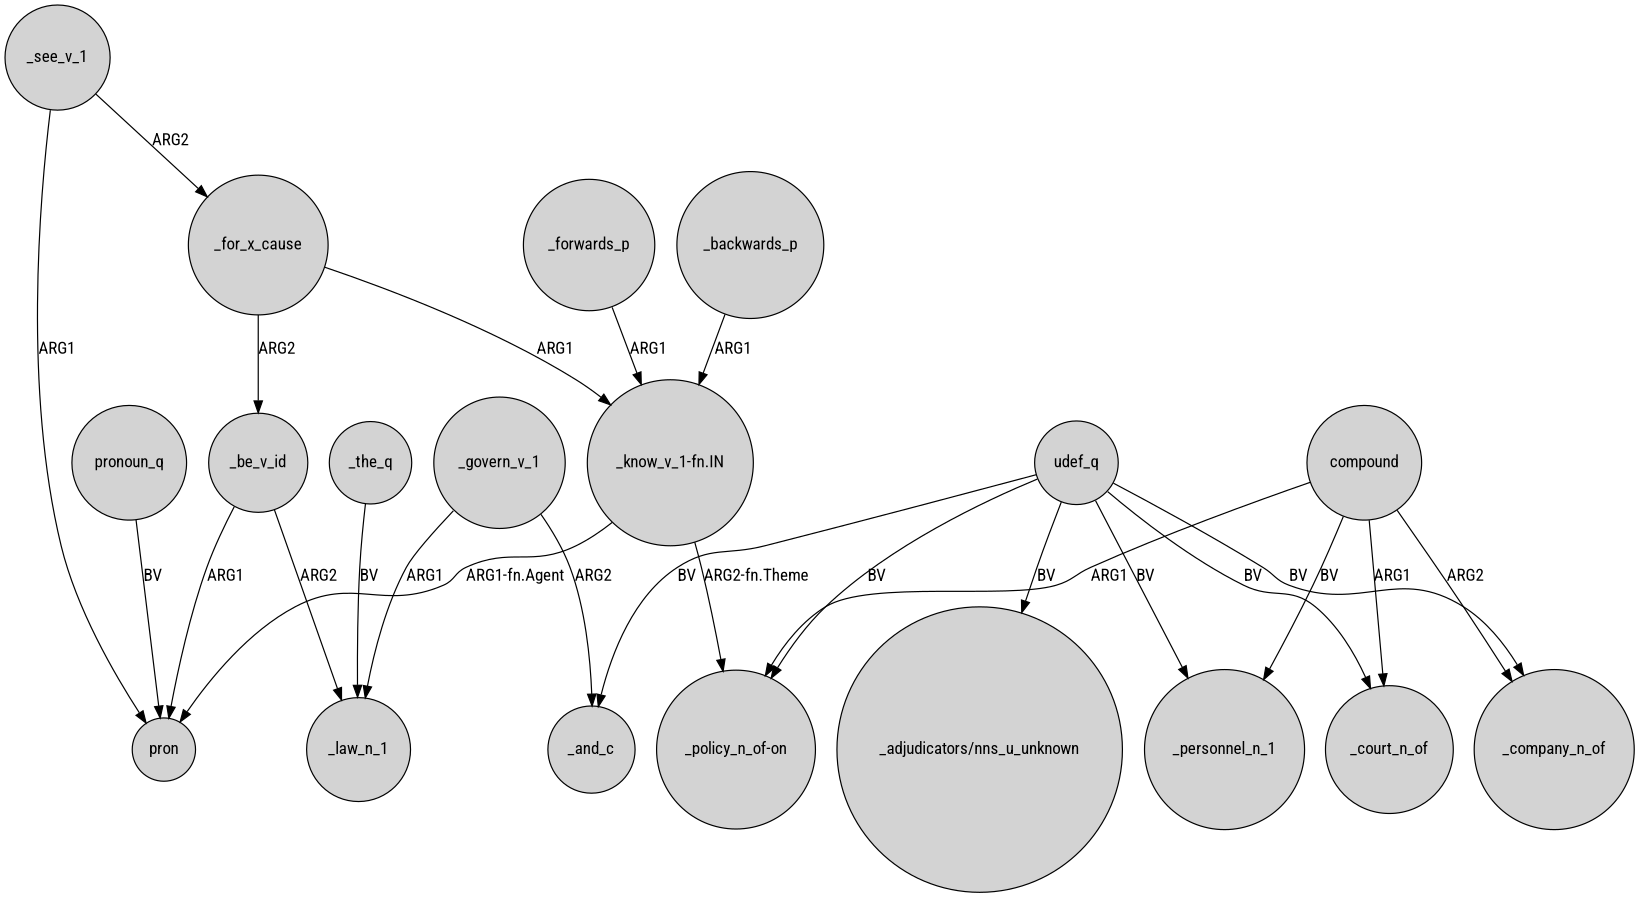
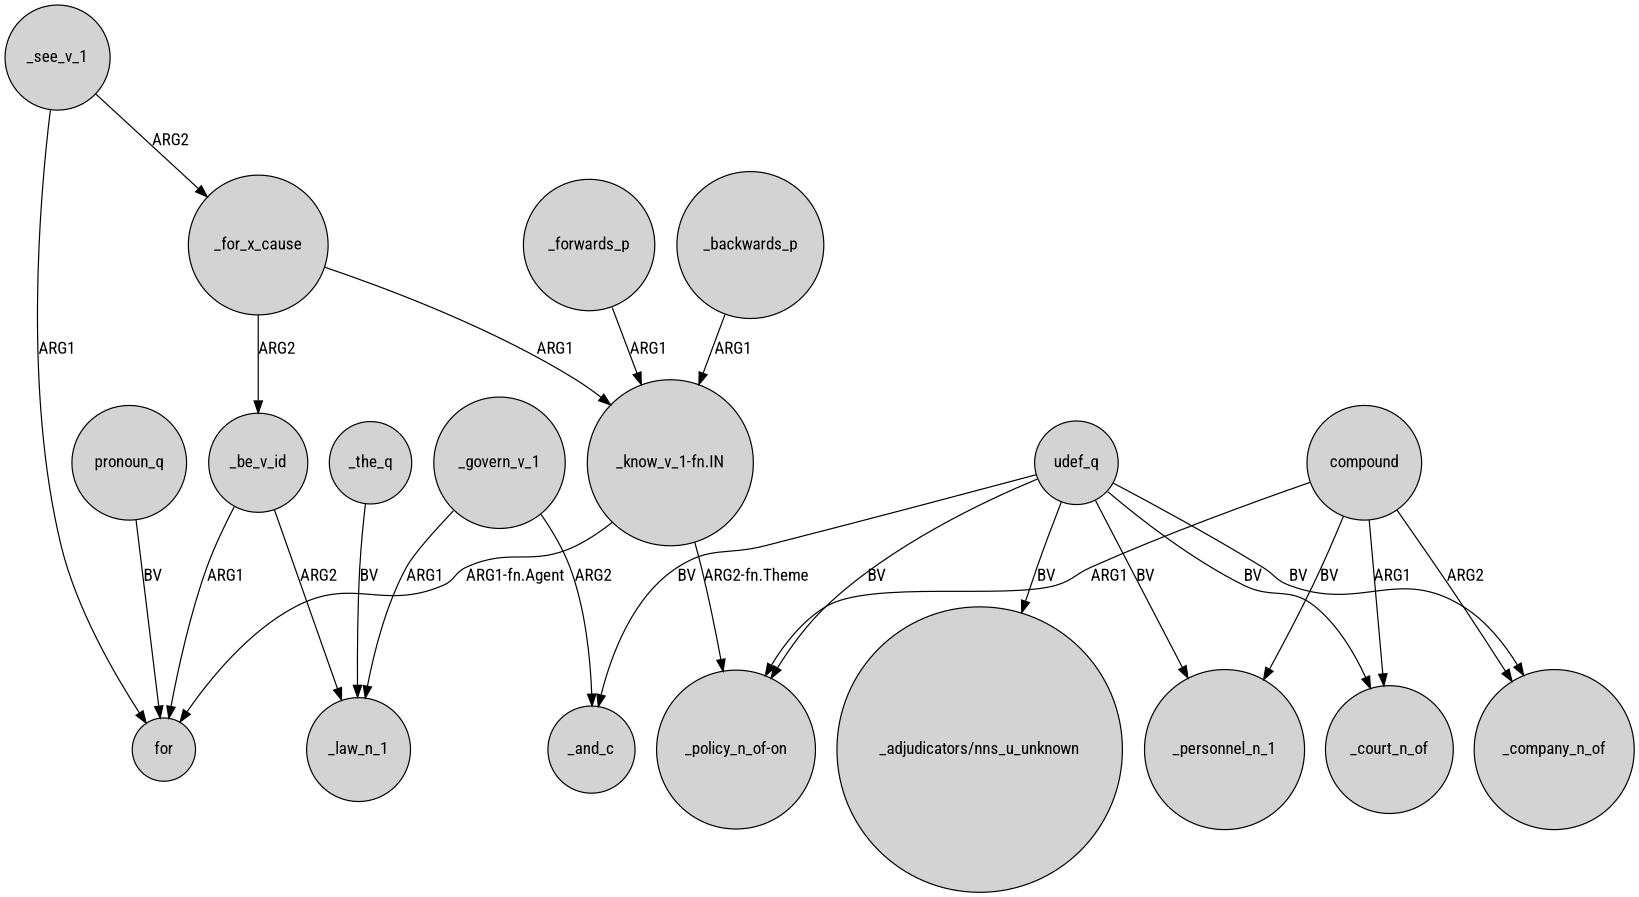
node "pron": label "pron" -> "for"
